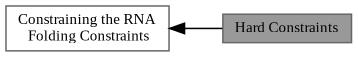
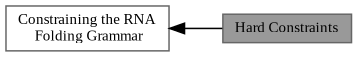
node "Constraining the RNA Folding Constraints": label "Constraining the RNA Folding Constraints" -> "Constraining the RNA Folding Grammar"
